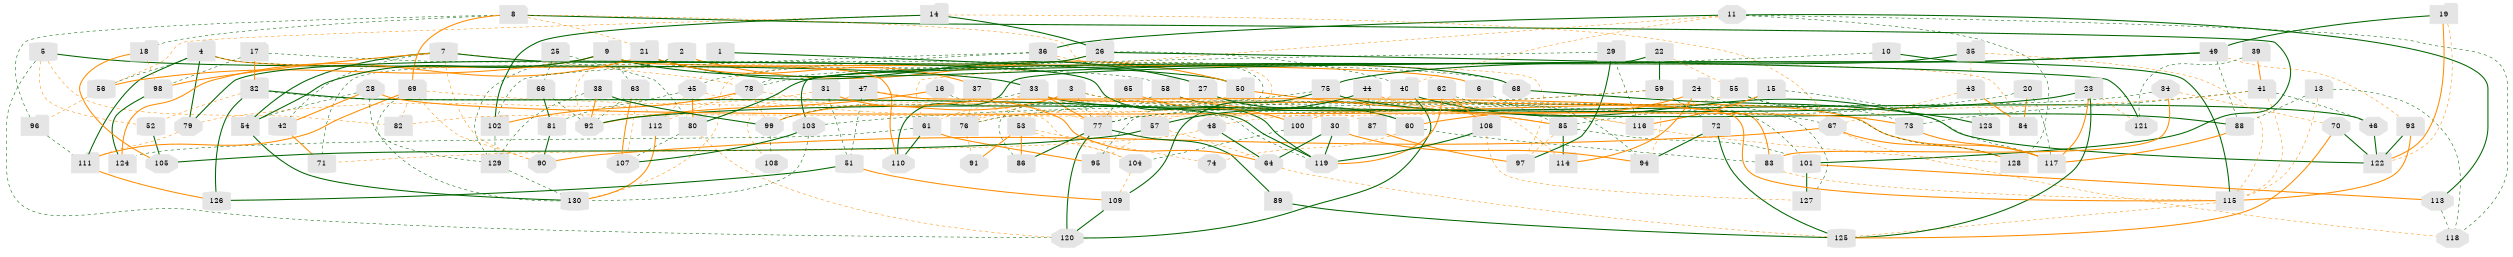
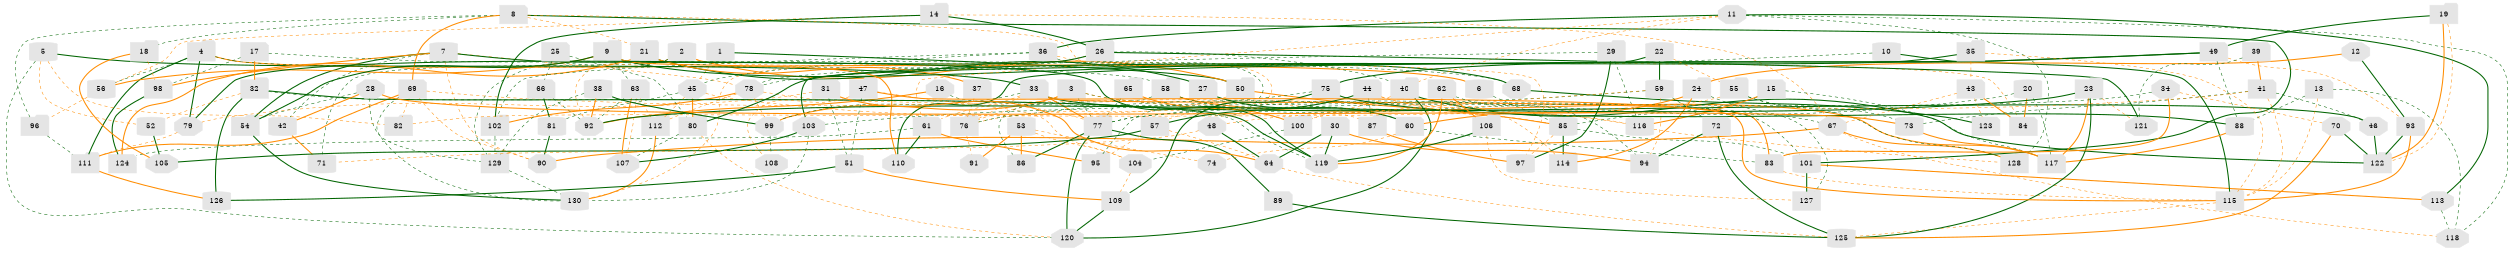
node "12": added
